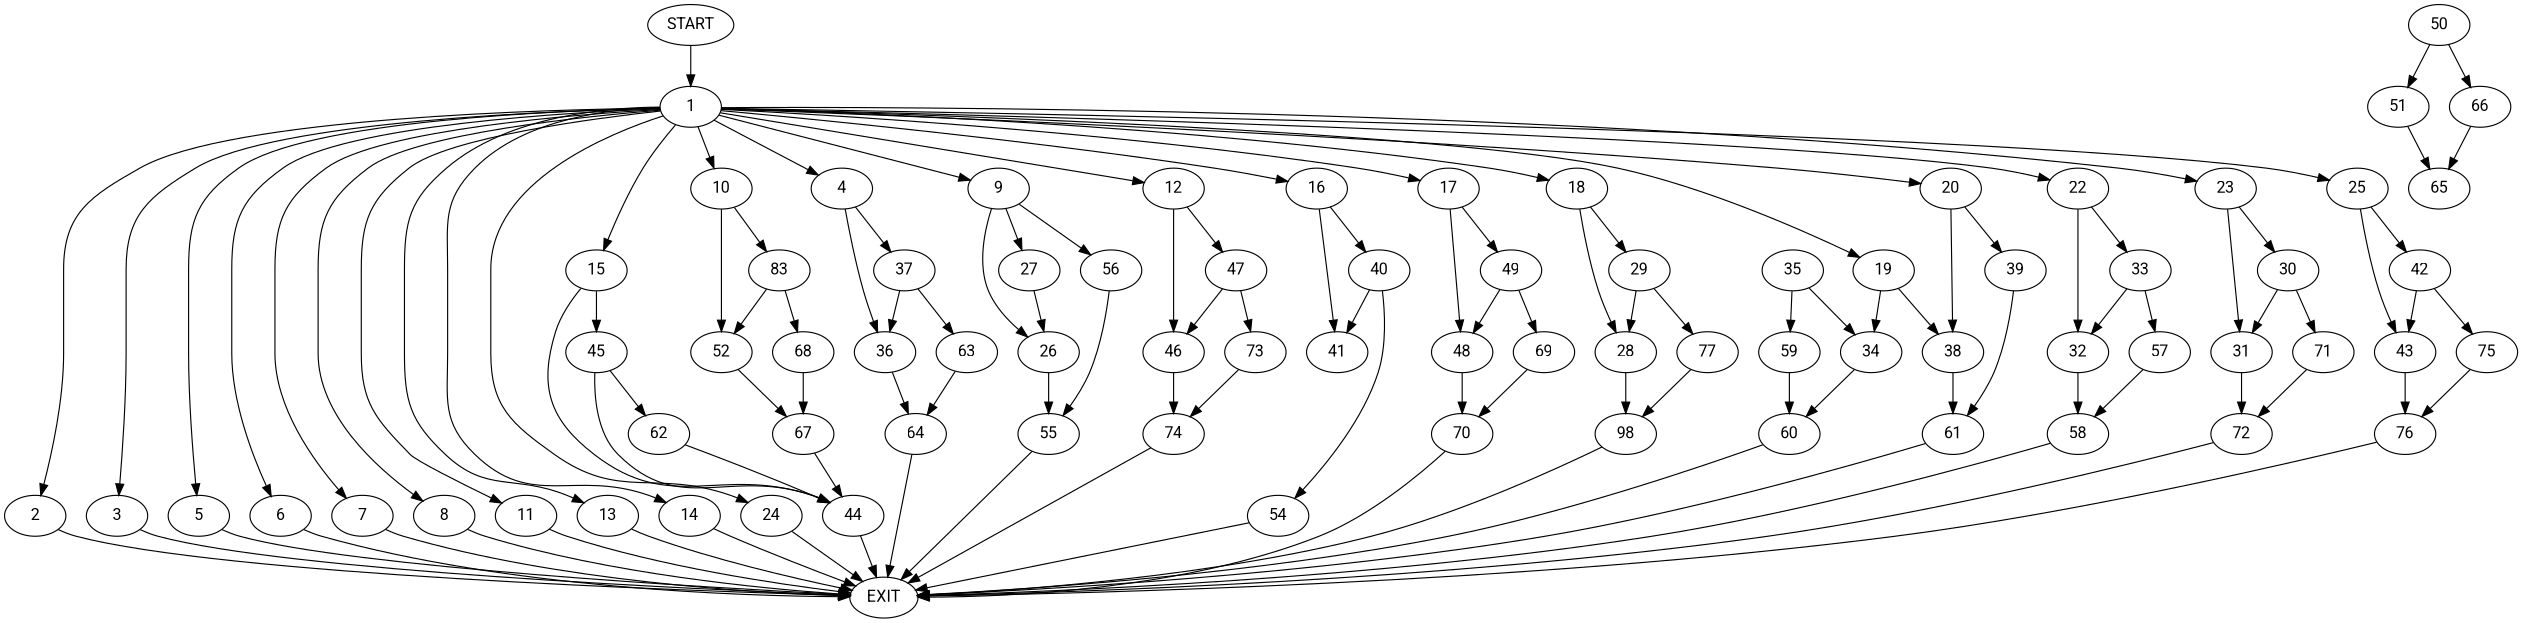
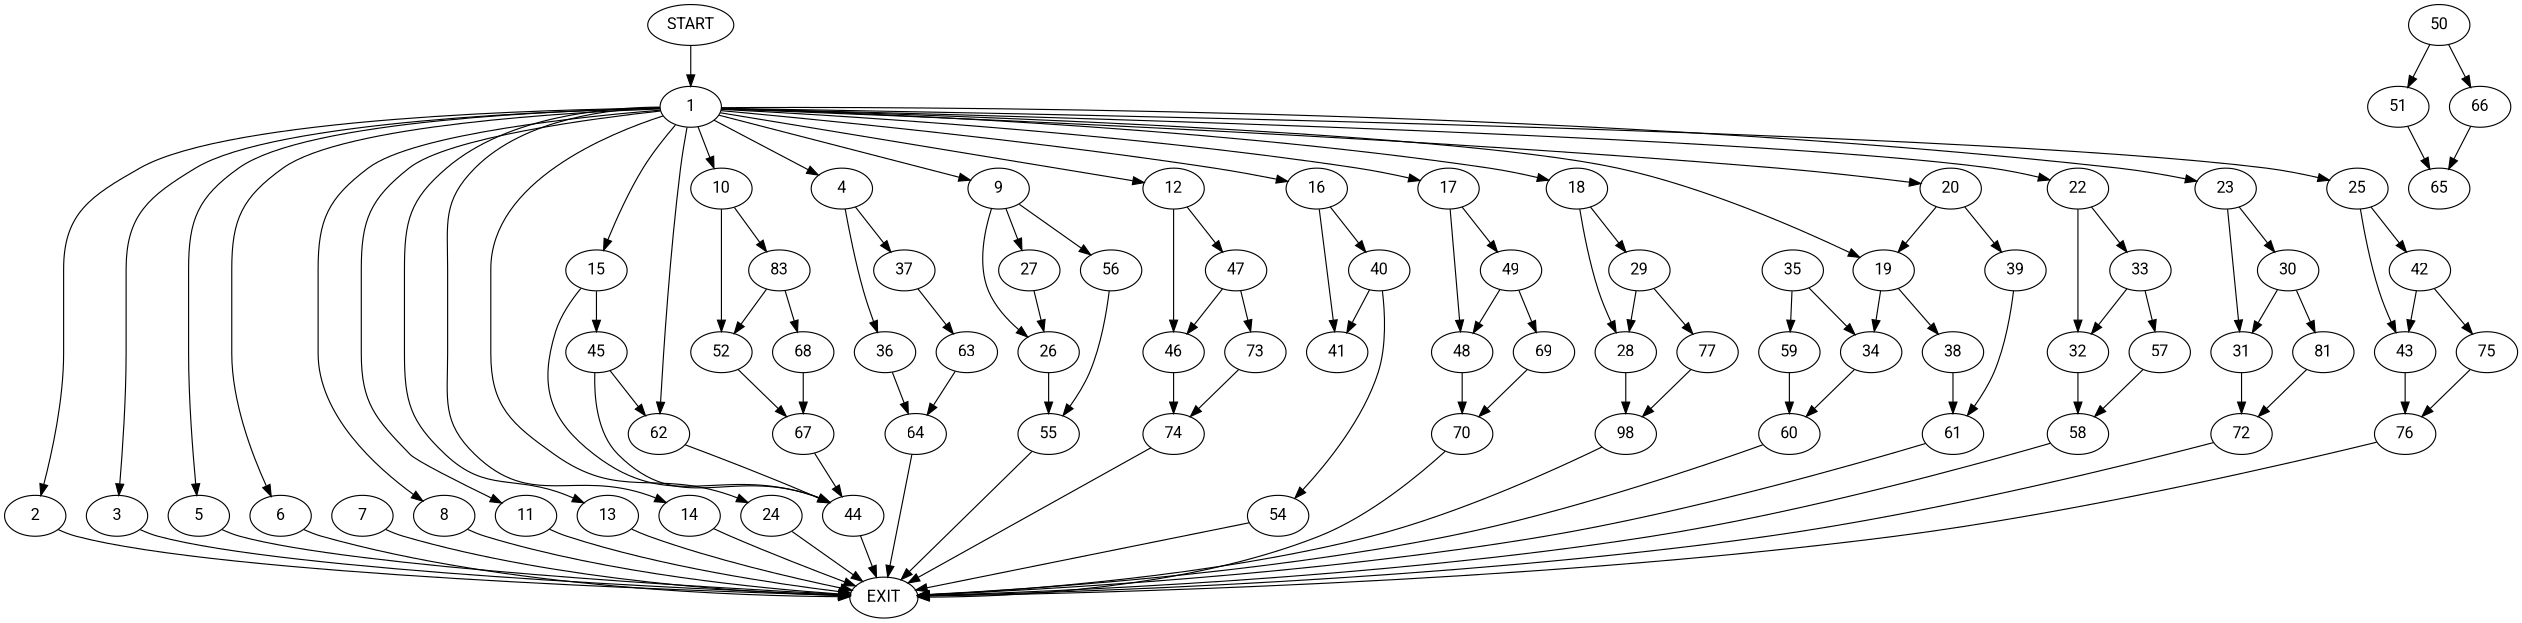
edge "1" -> "7": now "1" -> "62"
edge "20" -> "38": now "20" -> "19"
edge "37" -> "36": removed
node "71": label "71" -> "81"
